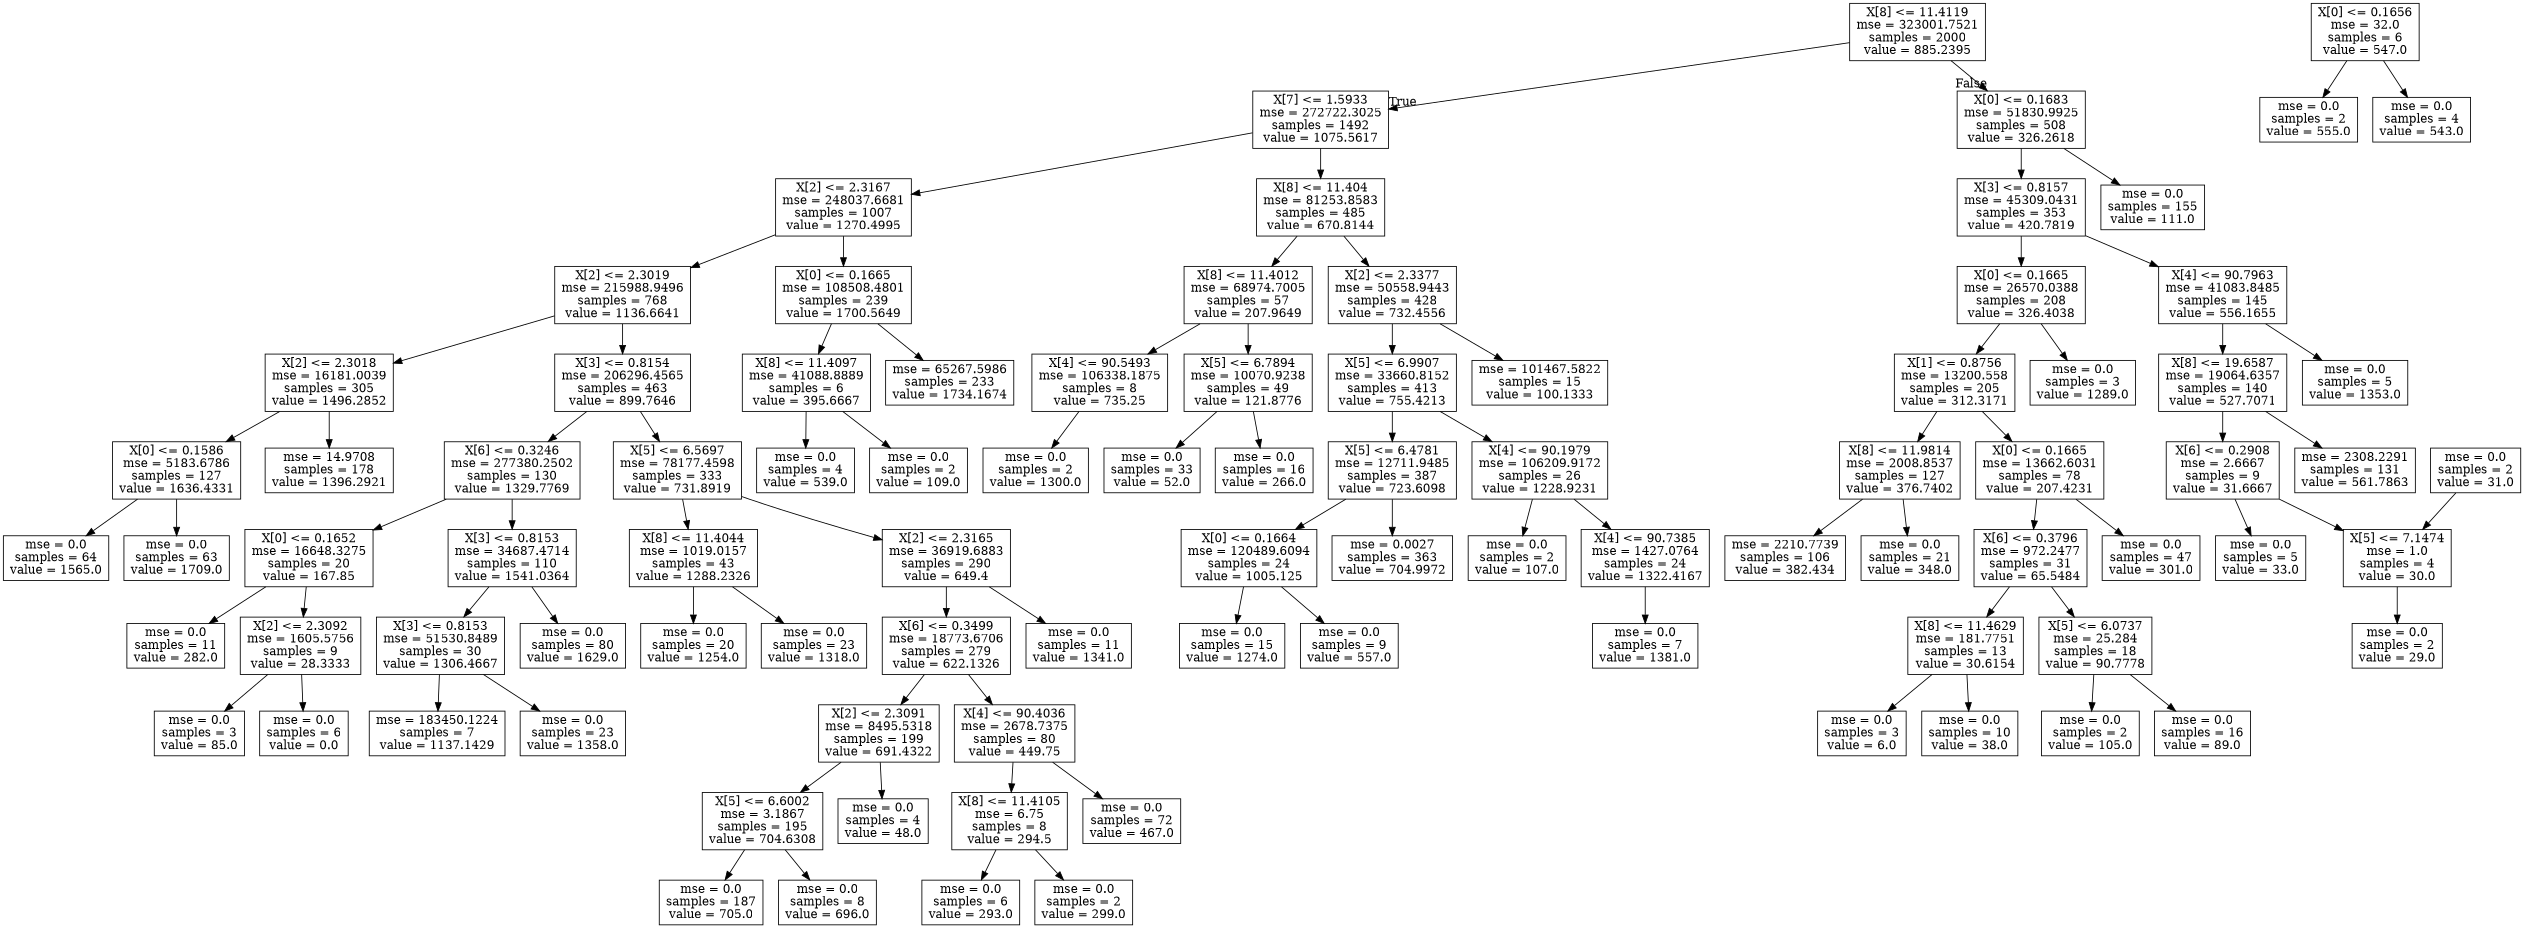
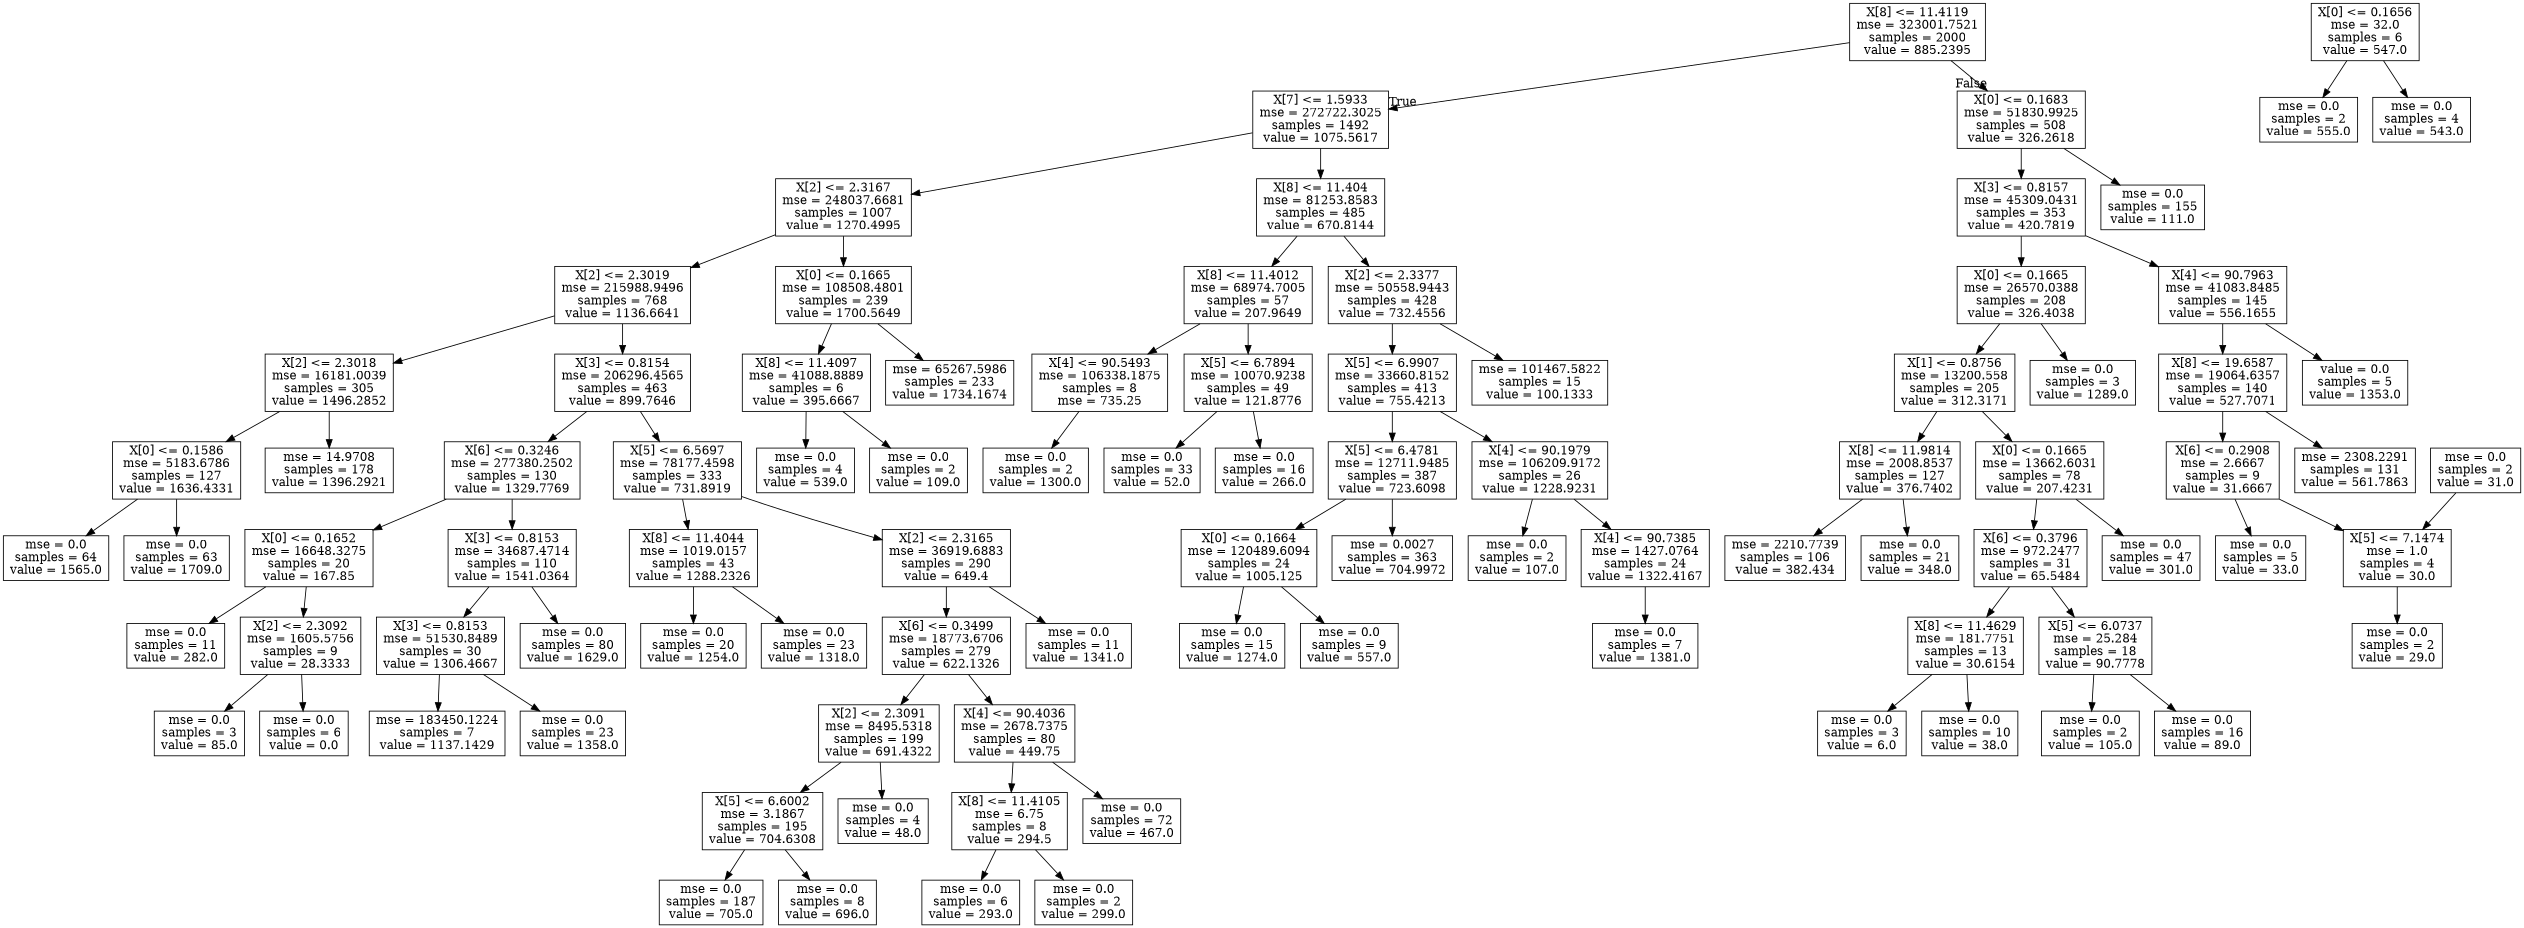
node "X[4] <= 90.5493 mse = 106338.1875 samples = 8 value = 735.25": label "X[4] <= 90.5493 mse = 106338.1875 samples = 8 value = 735.25" -> "X[4] <= 90.5493 mse = 106338.1875 samples = 8 mse = 735.25"
node "mse = 0.0 samples = 5 value = 1353.0": label "mse = 0.0 samples = 5 value = 1353.0" -> "value = 0.0 samples = 5 value = 1353.0"
